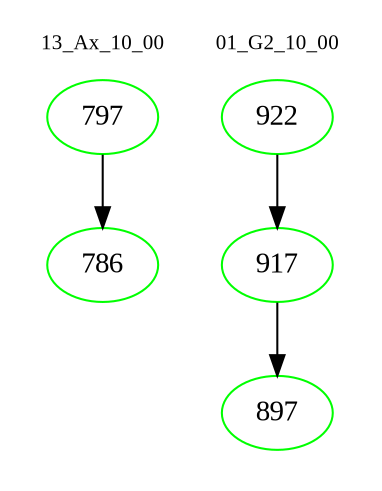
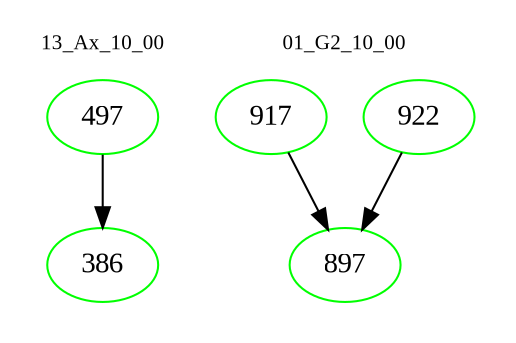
node "797": label "797" -> "497"
edge "922" -> "917": now "922" -> "897"
node "786": label "786" -> "386"
